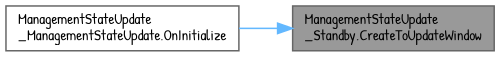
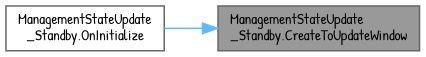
node "ManagementStateUpdate _ManagementStateUpdate.OnInitialize": label "ManagementStateUpdate _ManagementStateUpdate.OnInitialize" -> "ManagementStateUpdate _Standby.OnInitialize"
